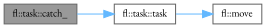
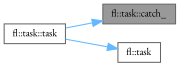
edge "fl::task::catch_" -> "fl::task::task": reversed
node "fl::move": label "fl::move" -> "fl::task"
